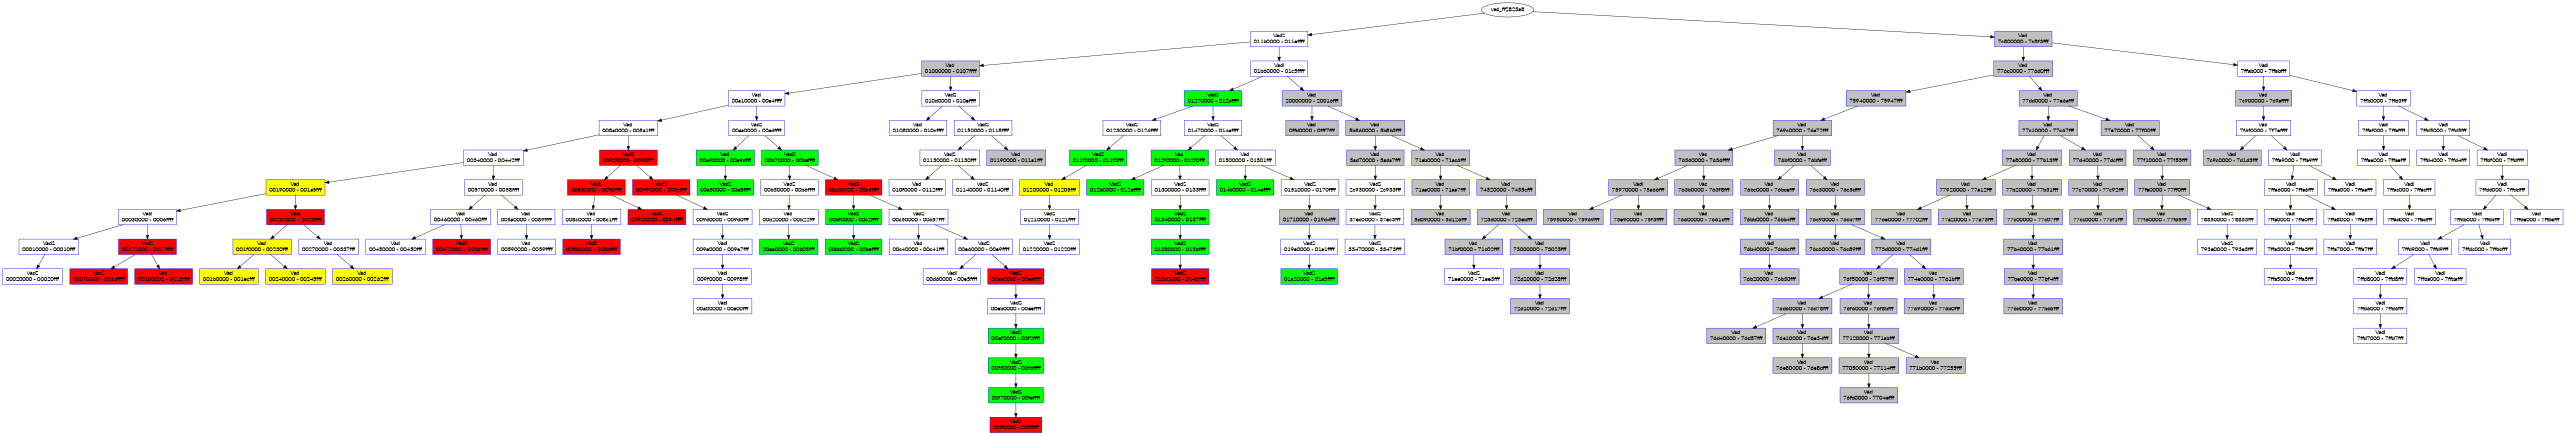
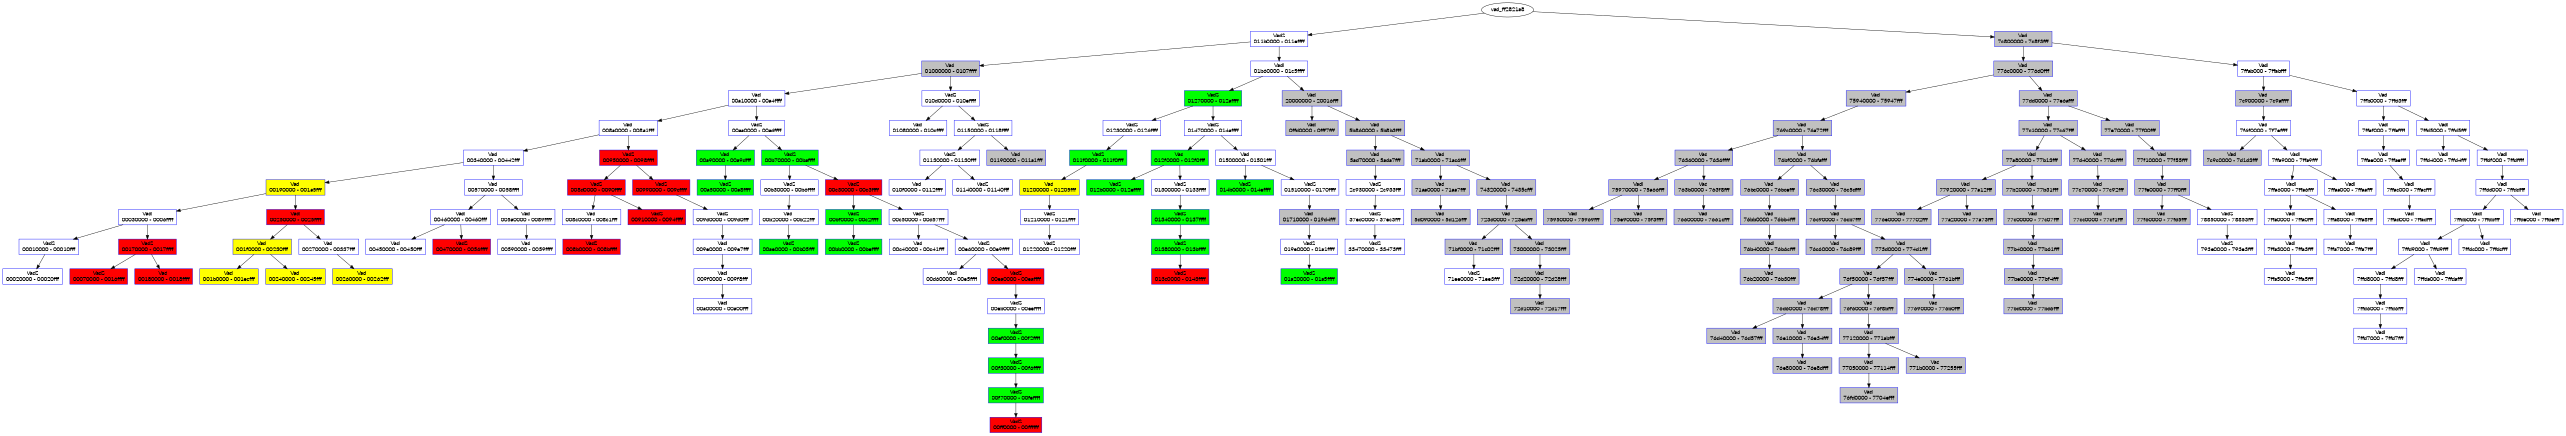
node "vad_ff2823a8": label "vad_ff2823a8" -> "vad_ff2821a8"
